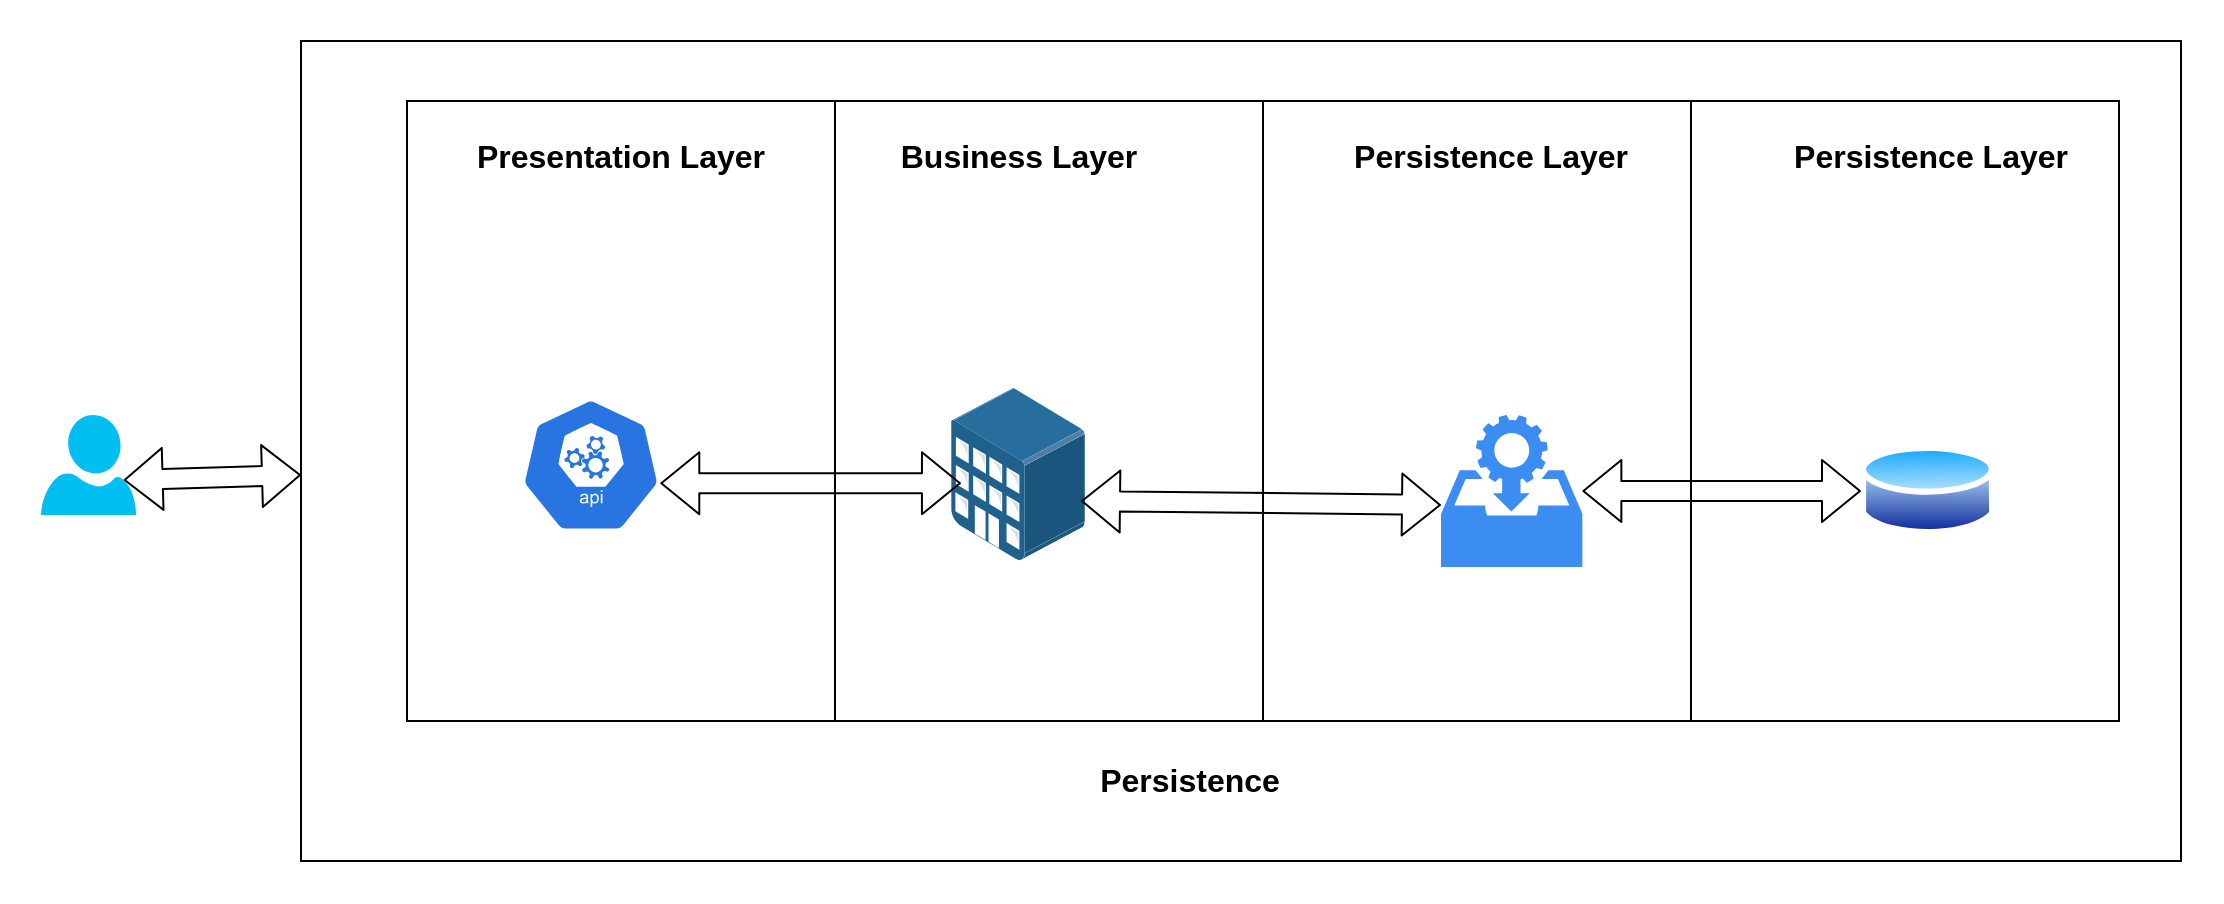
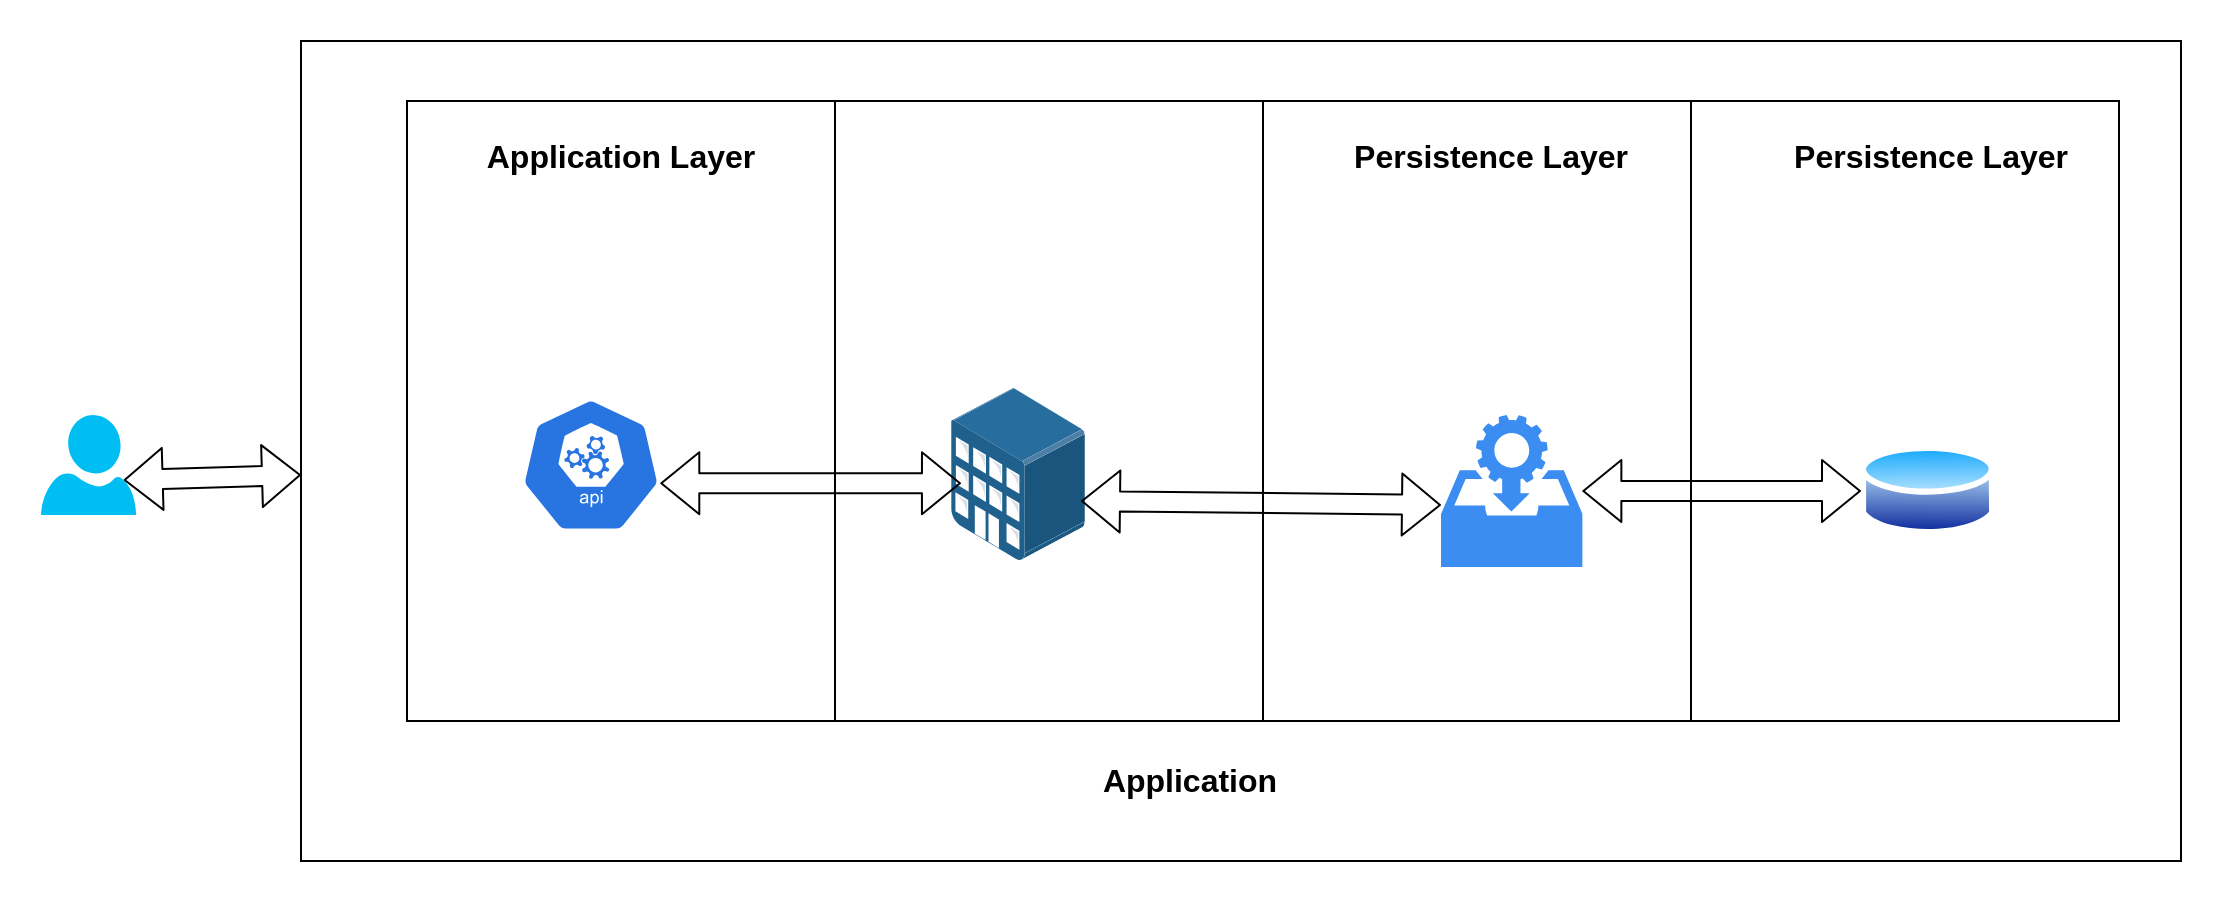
node "Presentation Layer": label "Presentation Layer" -> "Application Layer"
node "Business Layer": removed
node "Persistence": label "Persistence" -> "Application"
